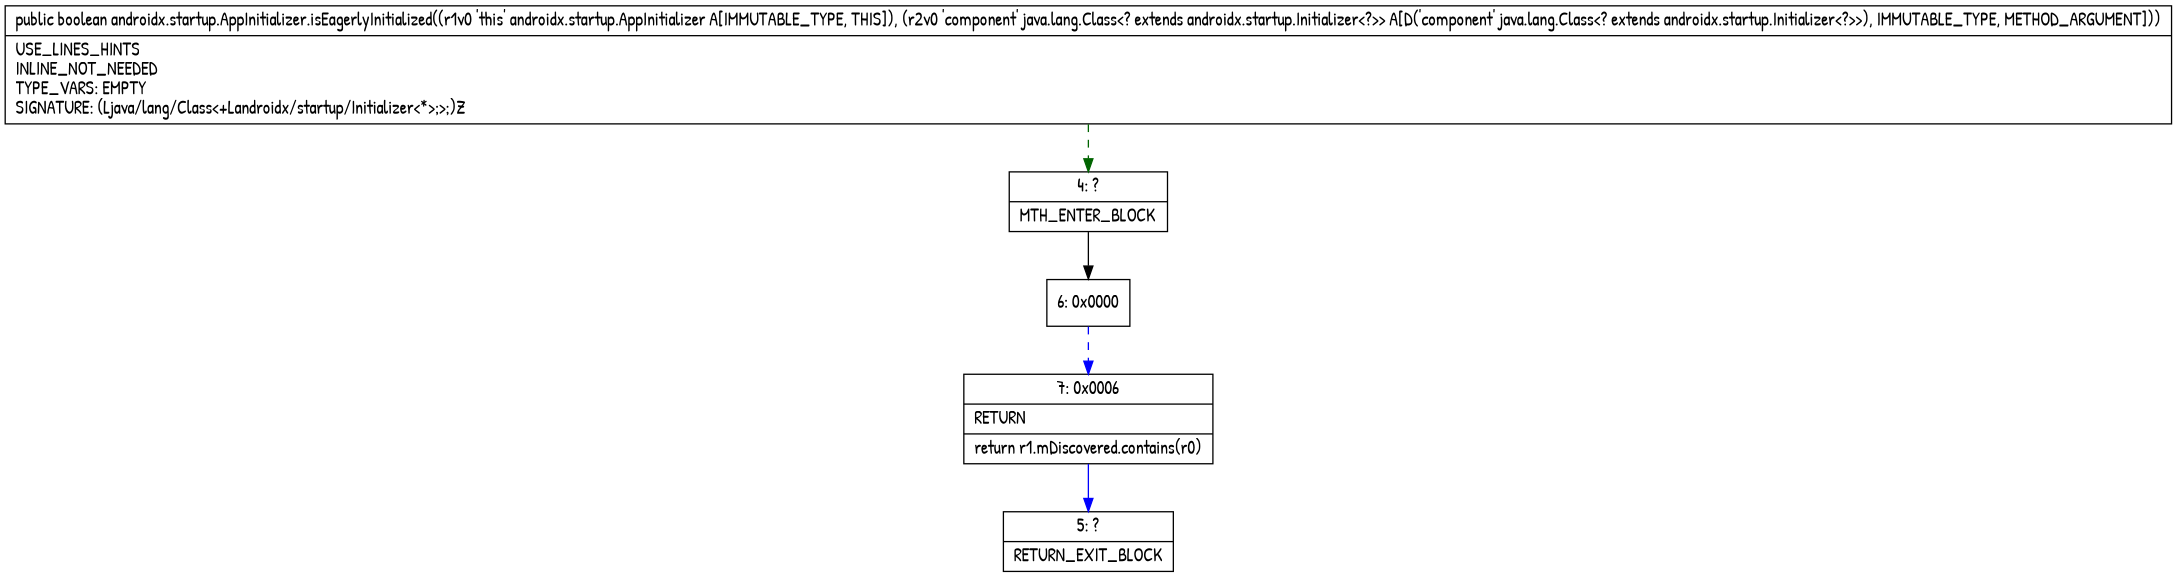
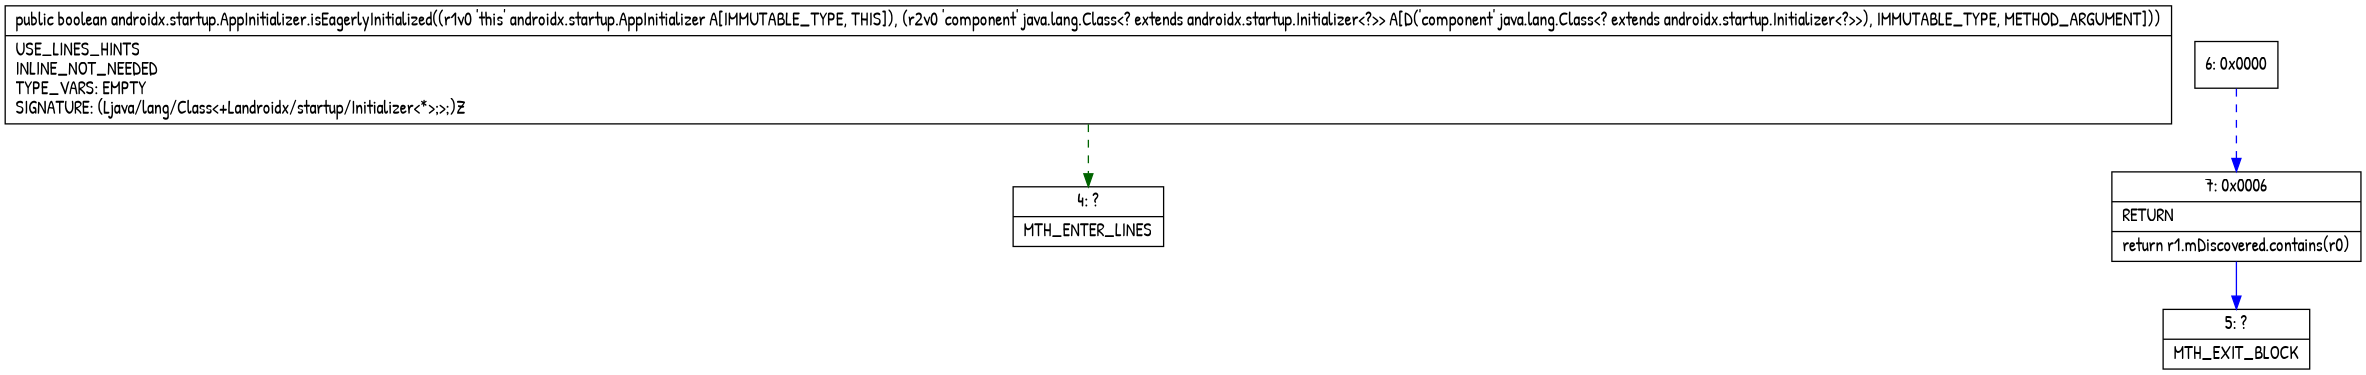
node "4: ?": text "MTH_ENTER_BLOCK" -> "MTH_ENTER_LINES"
edge "4: ?" -> "6: 0x0000": removed
node "5: ?": text "RETURN_EXIT_BLOCK" -> "MTH_EXIT_BLOCK"
